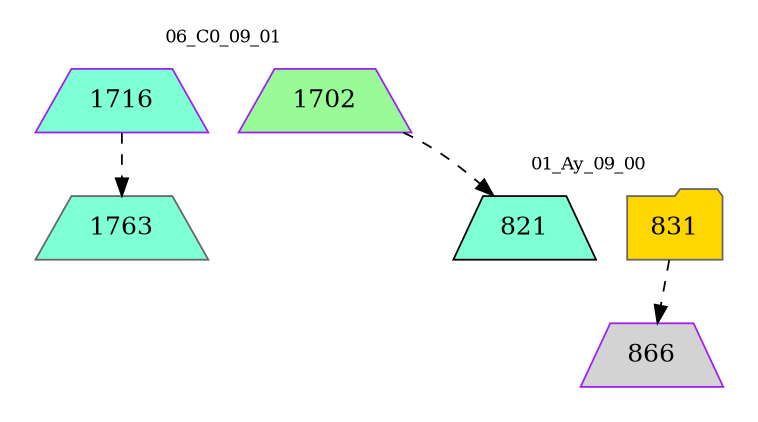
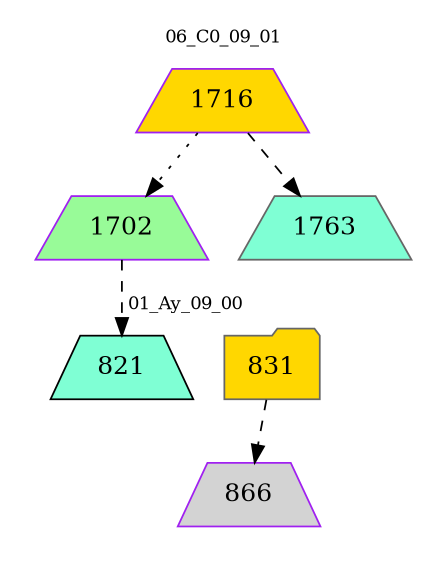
node "1716": fillcolor aquamarine -> gold
edge "1716" -> "1702": added
